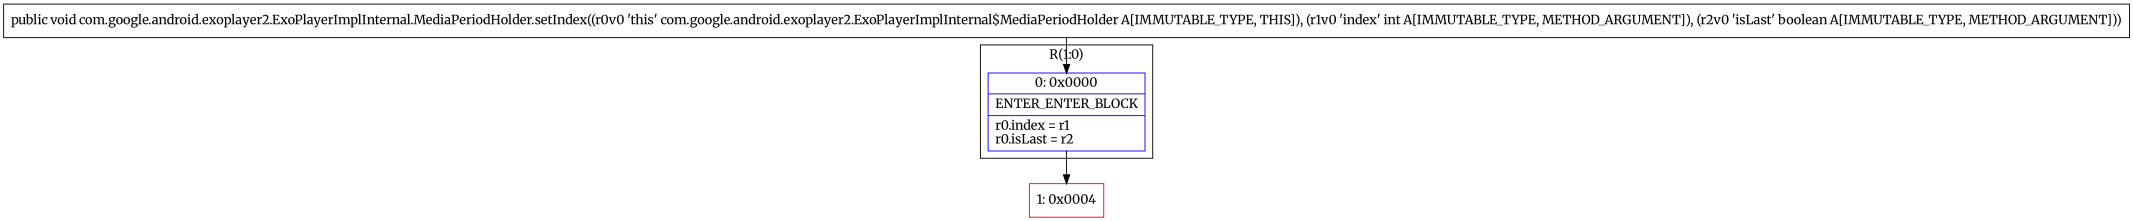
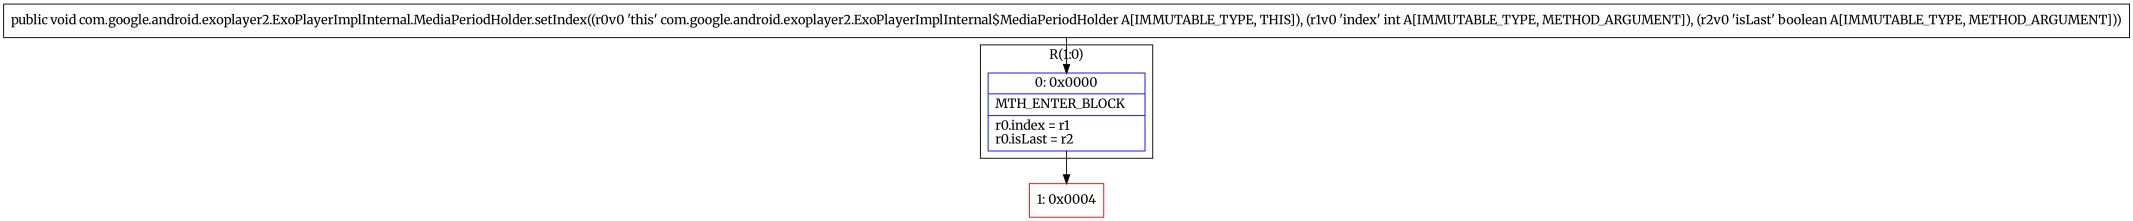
node "0: 0x0000": text "ENTER_ENTER_BLOCK" -> "MTH_ENTER_BLOCK"
